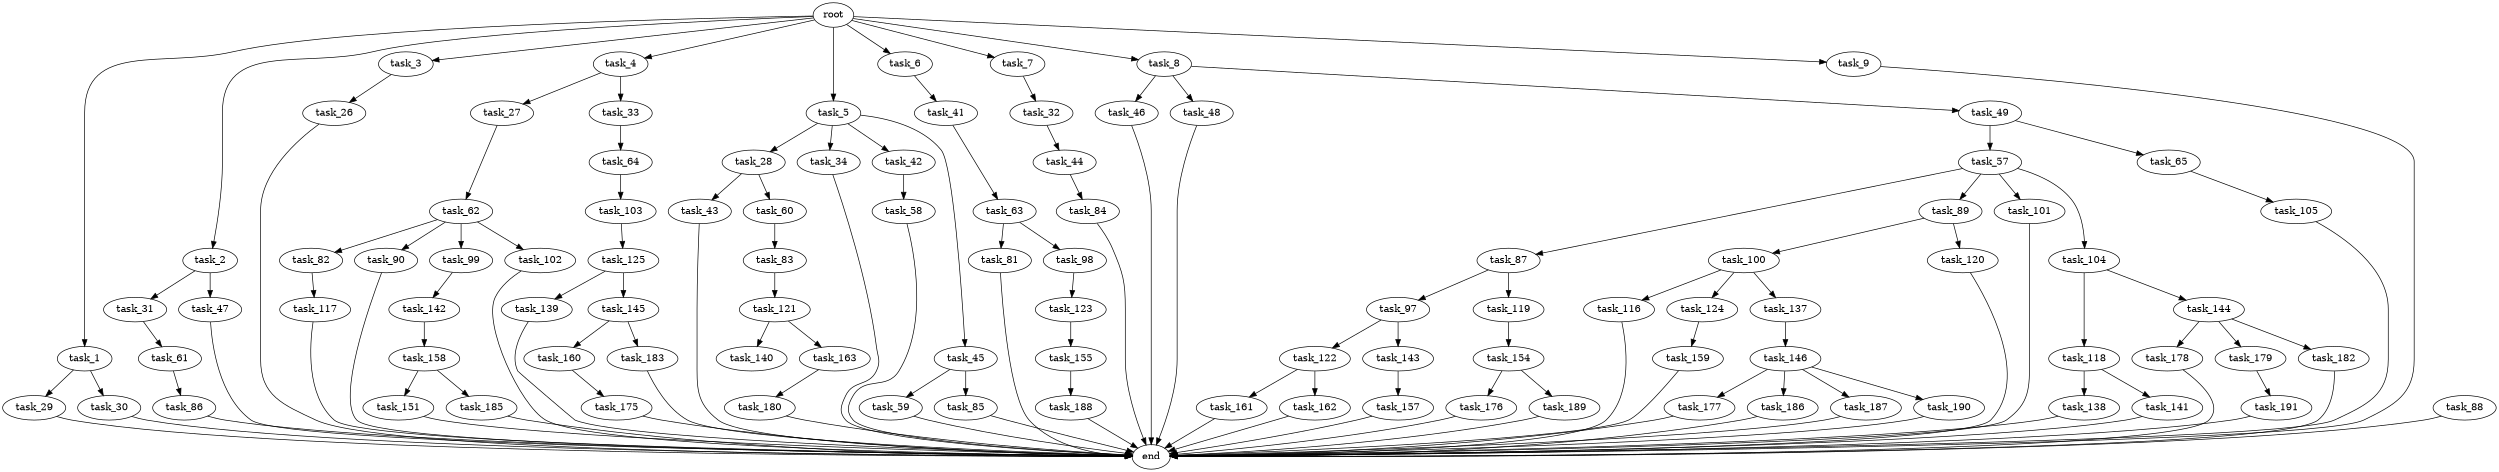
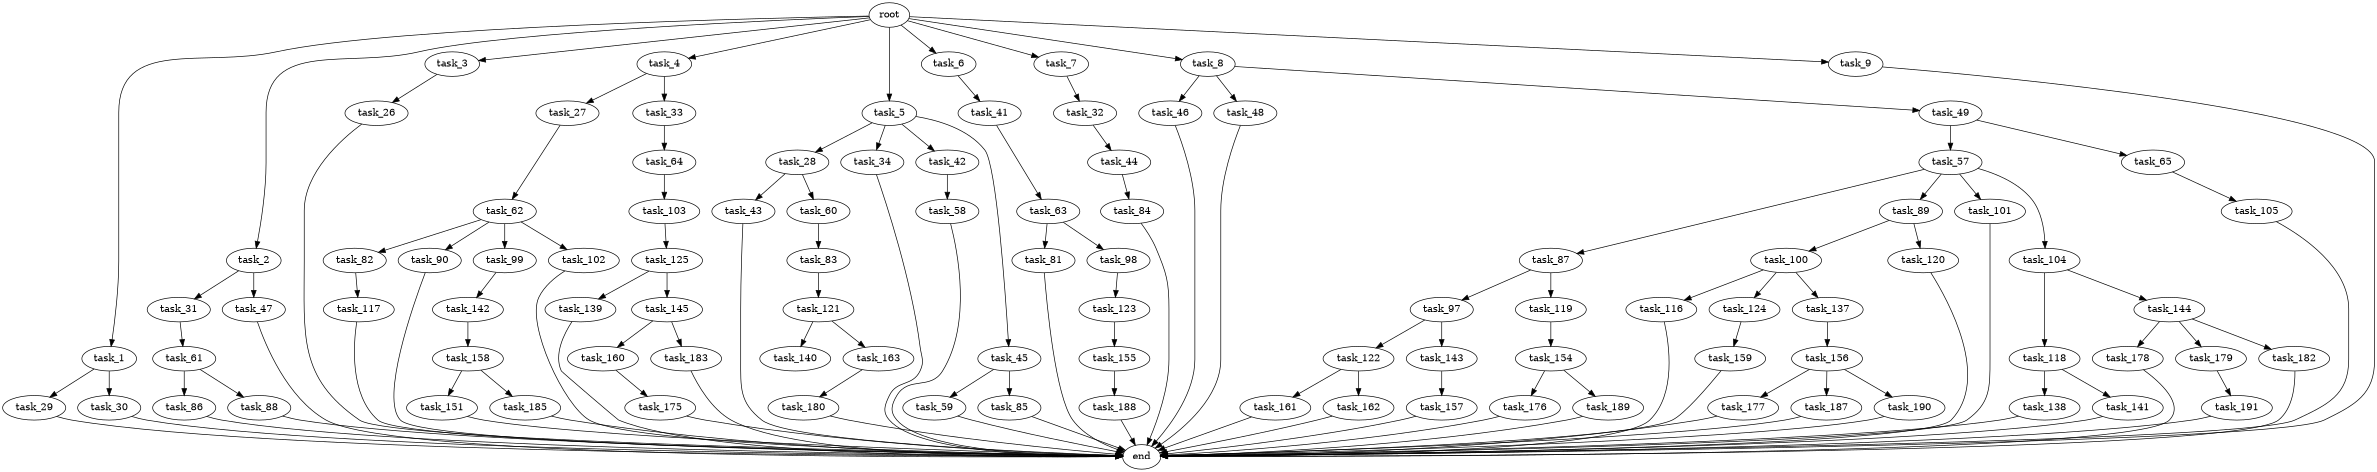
node "task_146": label "task_146" -> "task_156"
edge "task_61" -> "task_88": added
node "task_186": removed
